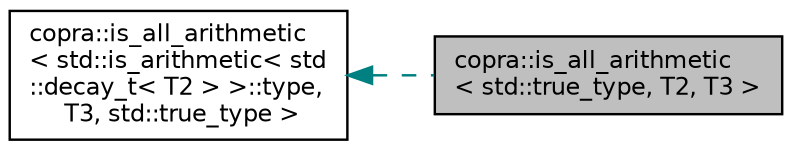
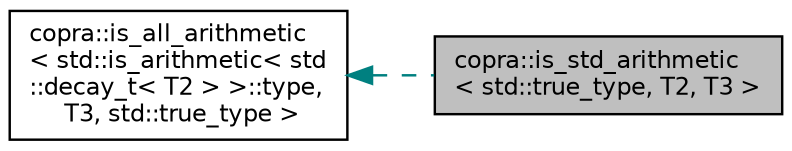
node "copra::is_all_arithmetic < std::true_type, T2, T3 >": label "copra::is_all_arithmetic < std::true_type, T2, T3 >" -> "copra::is_std_arithmetic < std::true_type, T2, T3 >"
